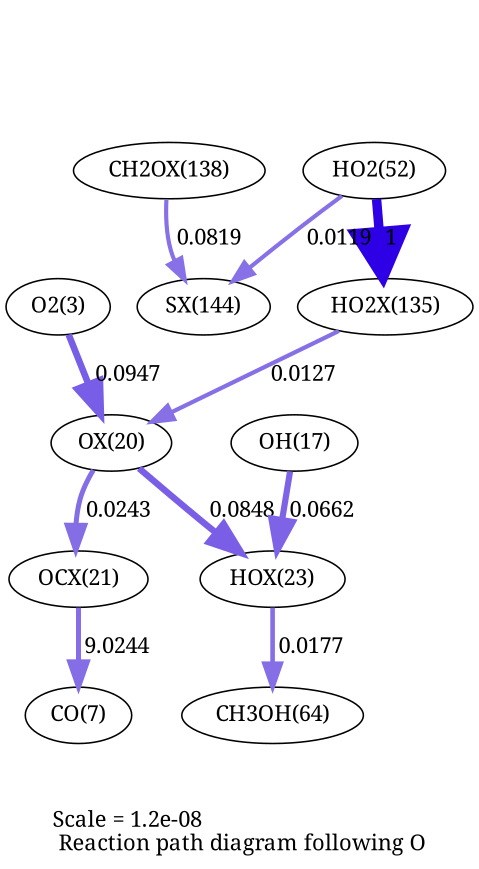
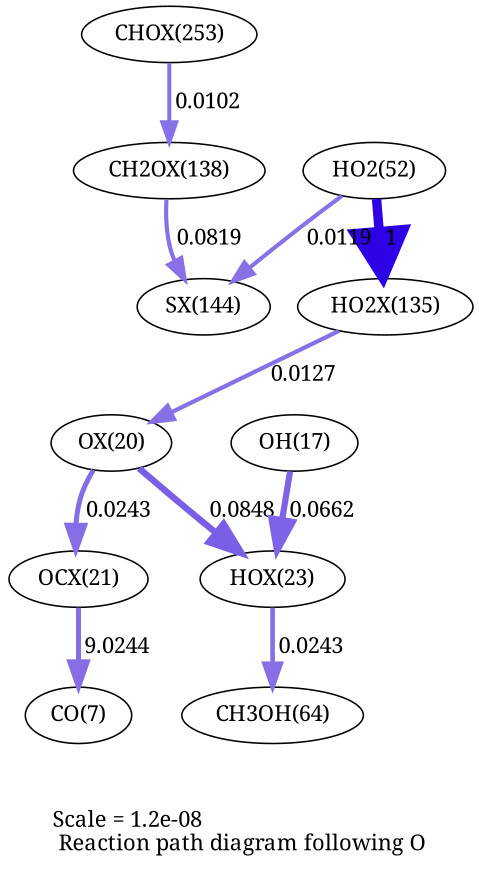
node "CHOX(253)": added
node "O2(3)": removed
edge "HOX(23)" -> "CH3OH(64)": label " 0.0177" -> " 0.0243"
